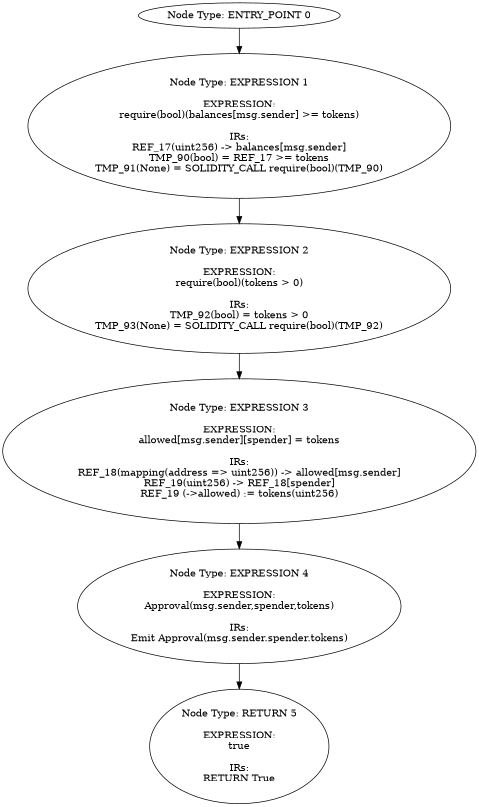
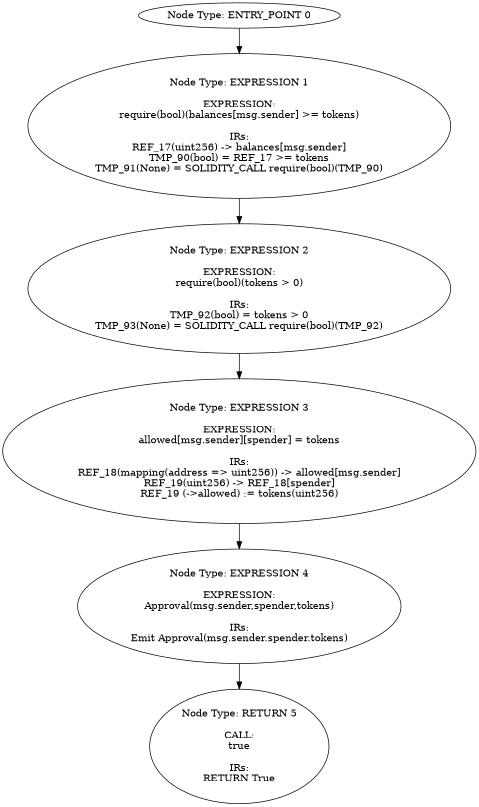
node "Node Type: RETURN 5 EXPRESSION: true IRs: RETURN True": label "Node Type: RETURN 5 EXPRESSION: true IRs: RETURN True" -> "Node Type: RETURN 5 CALL: true IRs: RETURN True"
